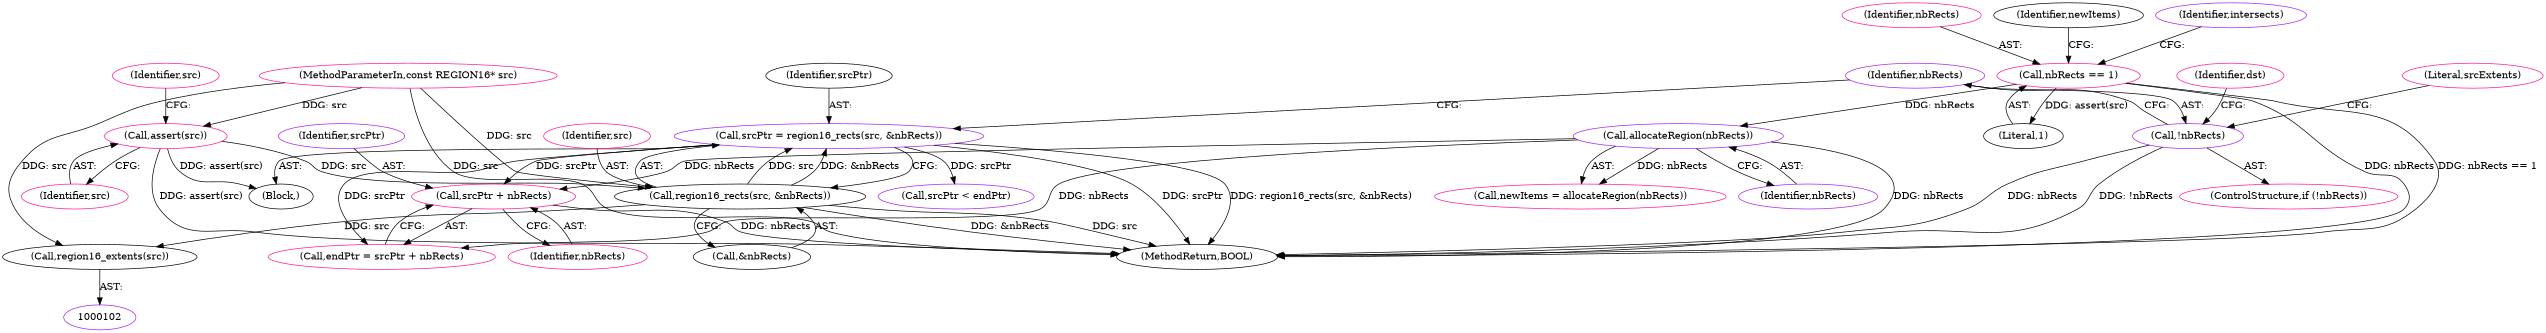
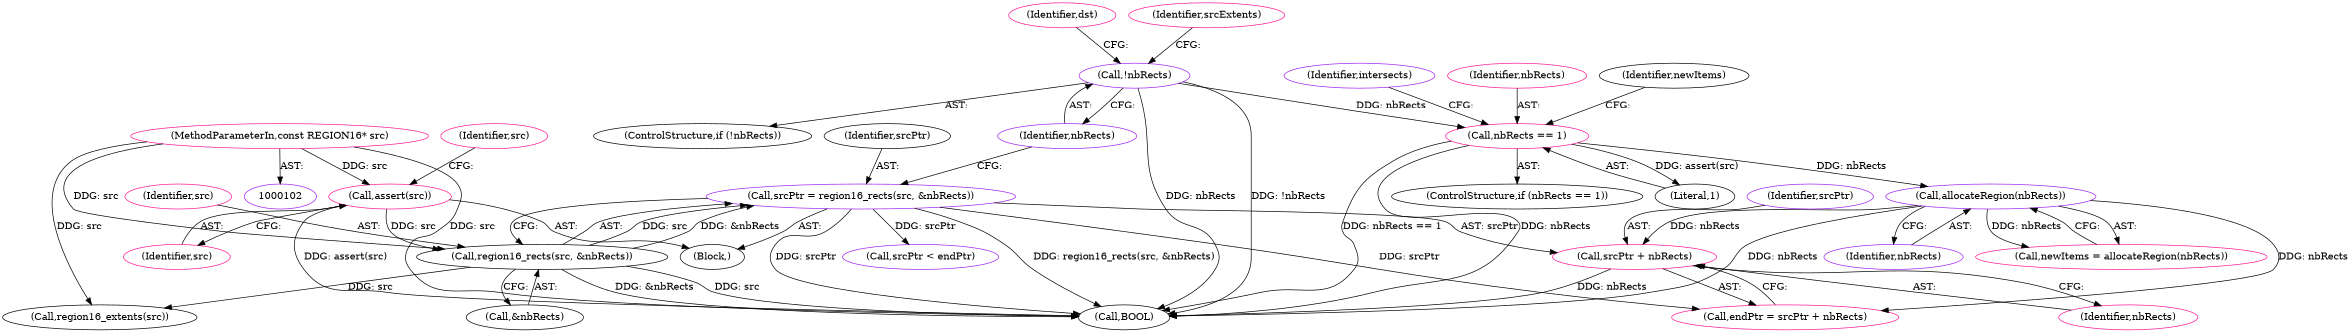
node "(Literal,srcExtents)": label "(Literal,srcExtents)" -> "(Identifier,srcExtents)"
edge "(Call,!nbRects)" -> "(Call,nbRects == 1)": added, label "DDG: nbRects"
edge "(Call,assert(src))" -> "(Block,)": label "DDG: assert(src)" -> "AST: "
edge "(Call,srcPtr = region16_rects(src, &nbRects))" -> "(Call,srcPtr + nbRects)": label "DDG: srcPtr" -> "AST: srcPtr"
node "(ControlStructure,if (nbRects == 1))": added
node "(ControlStructure,if (!nbRects))": color deeppink -> black
edge "(Call,newItems = allocateRegion(nbRects))" -> "(Call,allocateRegion(nbRects))": added, label "CFG:"
node "(MethodReturn,BOOL)": label "(MethodReturn,BOOL)" -> "(Call,BOOL)"
edge "(Call,region16_extents(src))" -> "1000102": now "(MethodParameterIn,const REGION16* src)" -> "1000102"
